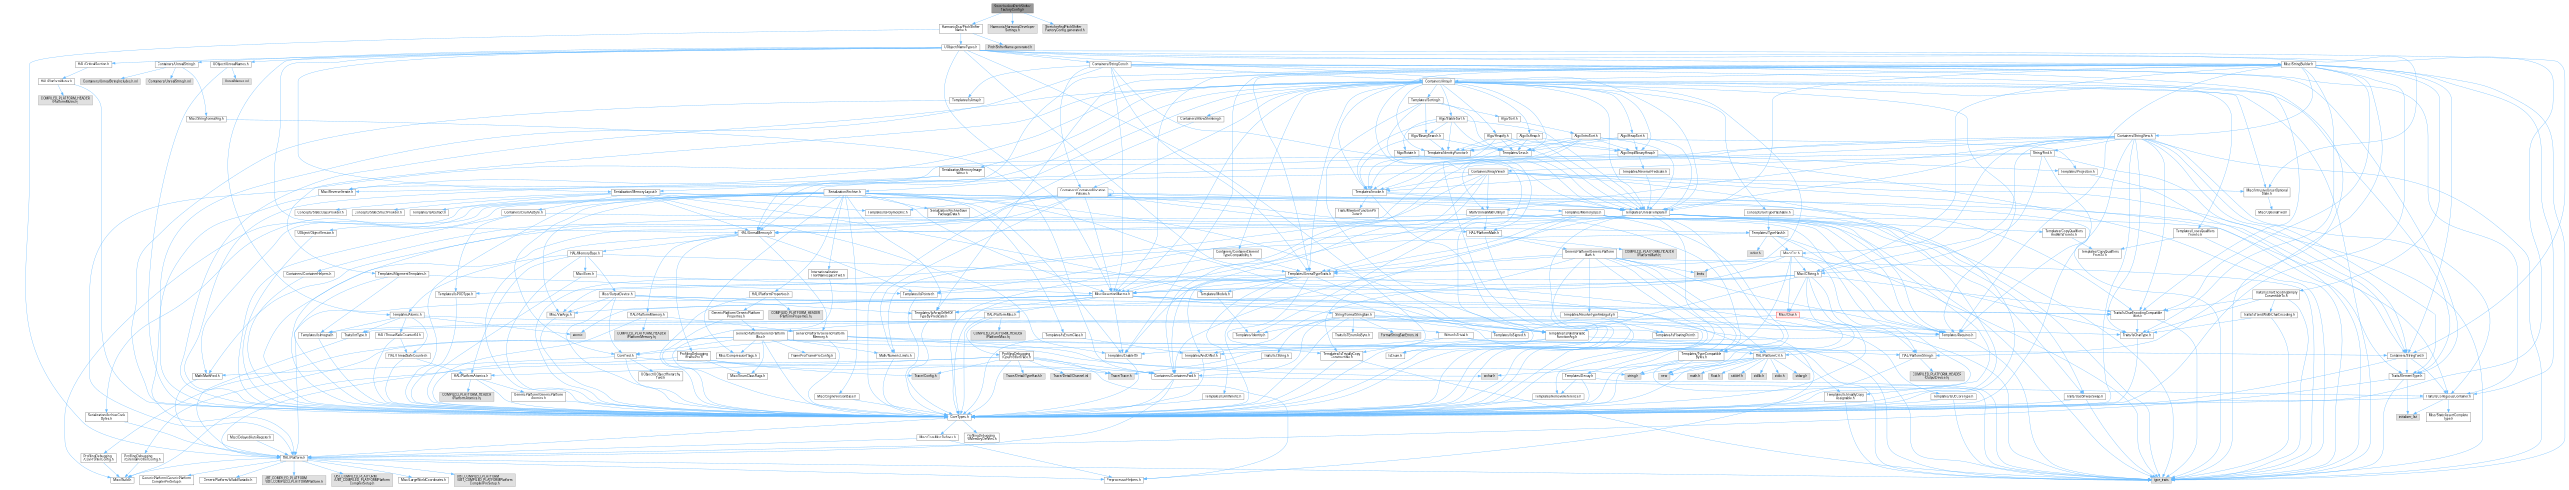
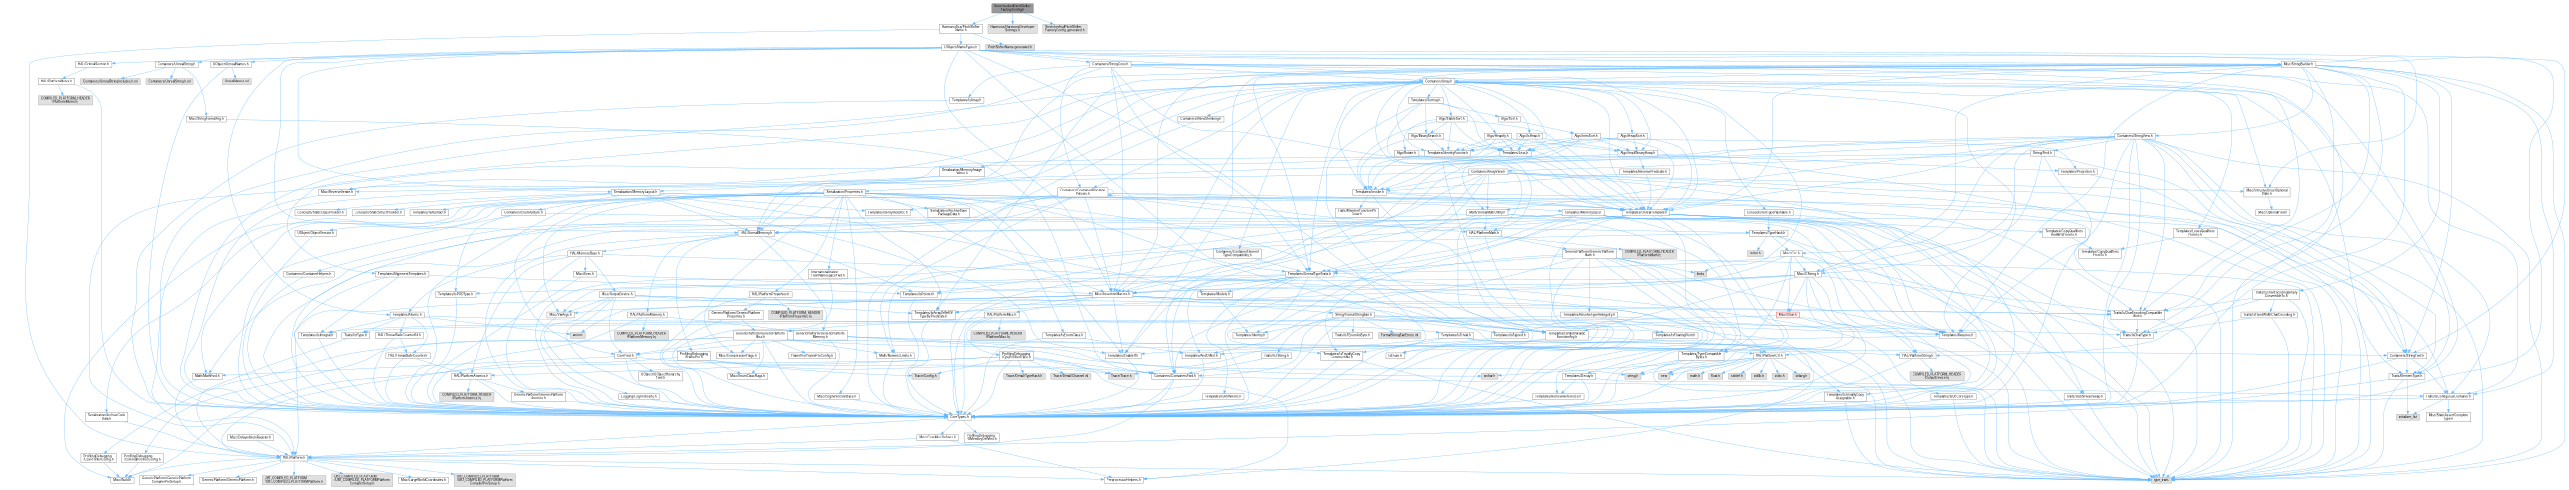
node "Serialization/Archive.h": label "Serialization/Archive.h" -> "Serialization/Properties.h"
node "Writer/IsTrivial.h": label "Writer/IsTrivial.h" -> "Templates/IsTrivial.h"
node "Logging/LogVerbosity.h": added
node "Serialization/ArchiveCook Bytes.h": label "Serialization/ArchiveCook Bytes.h" -> "Serialization/ArchiveCook Data.h"
node "GenericPlatform/IsValidVariadic.h": label "GenericPlatform/IsValidVariadic.h" -> "GenericPlatform/GenericPlatform.h"
